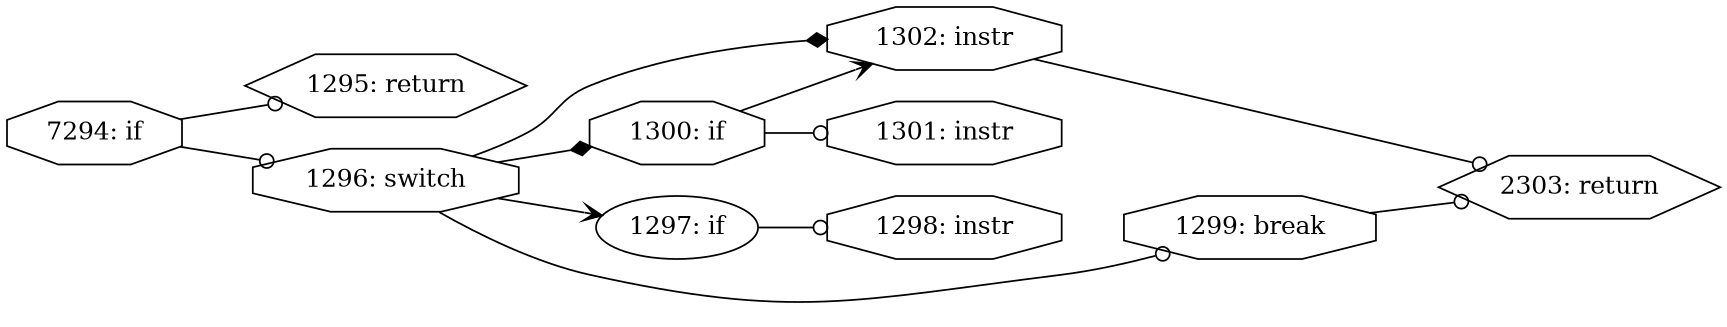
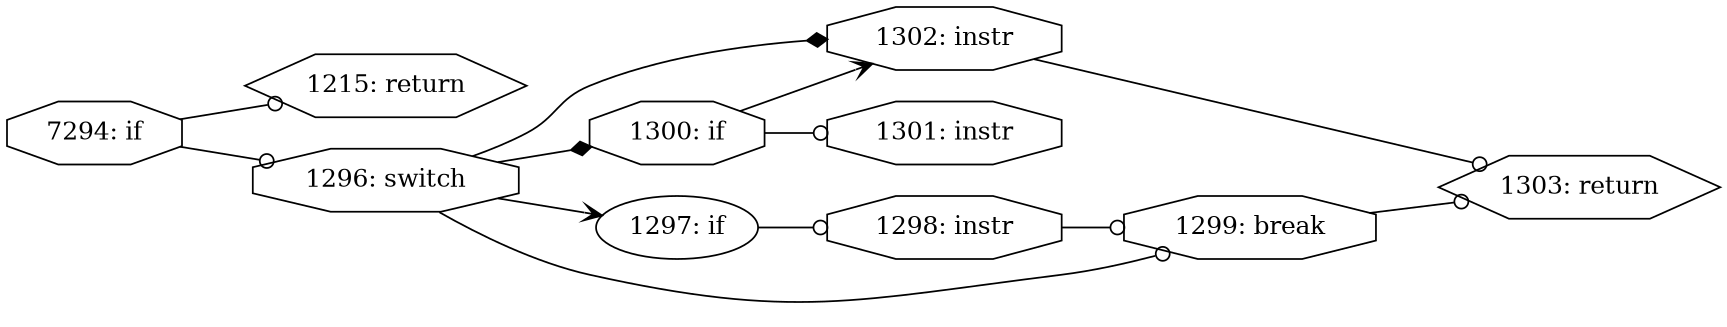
node "1295: return": label "1295: return" -> "1215: return"
node "2303: return": label "2303: return" -> "1303: return"
edge "1298: instr" -> "1299: break": added
